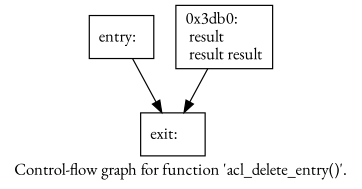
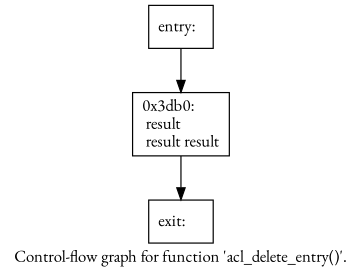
edge "entry:" -> "exit:": now "entry:" -> "0x3db0:"
